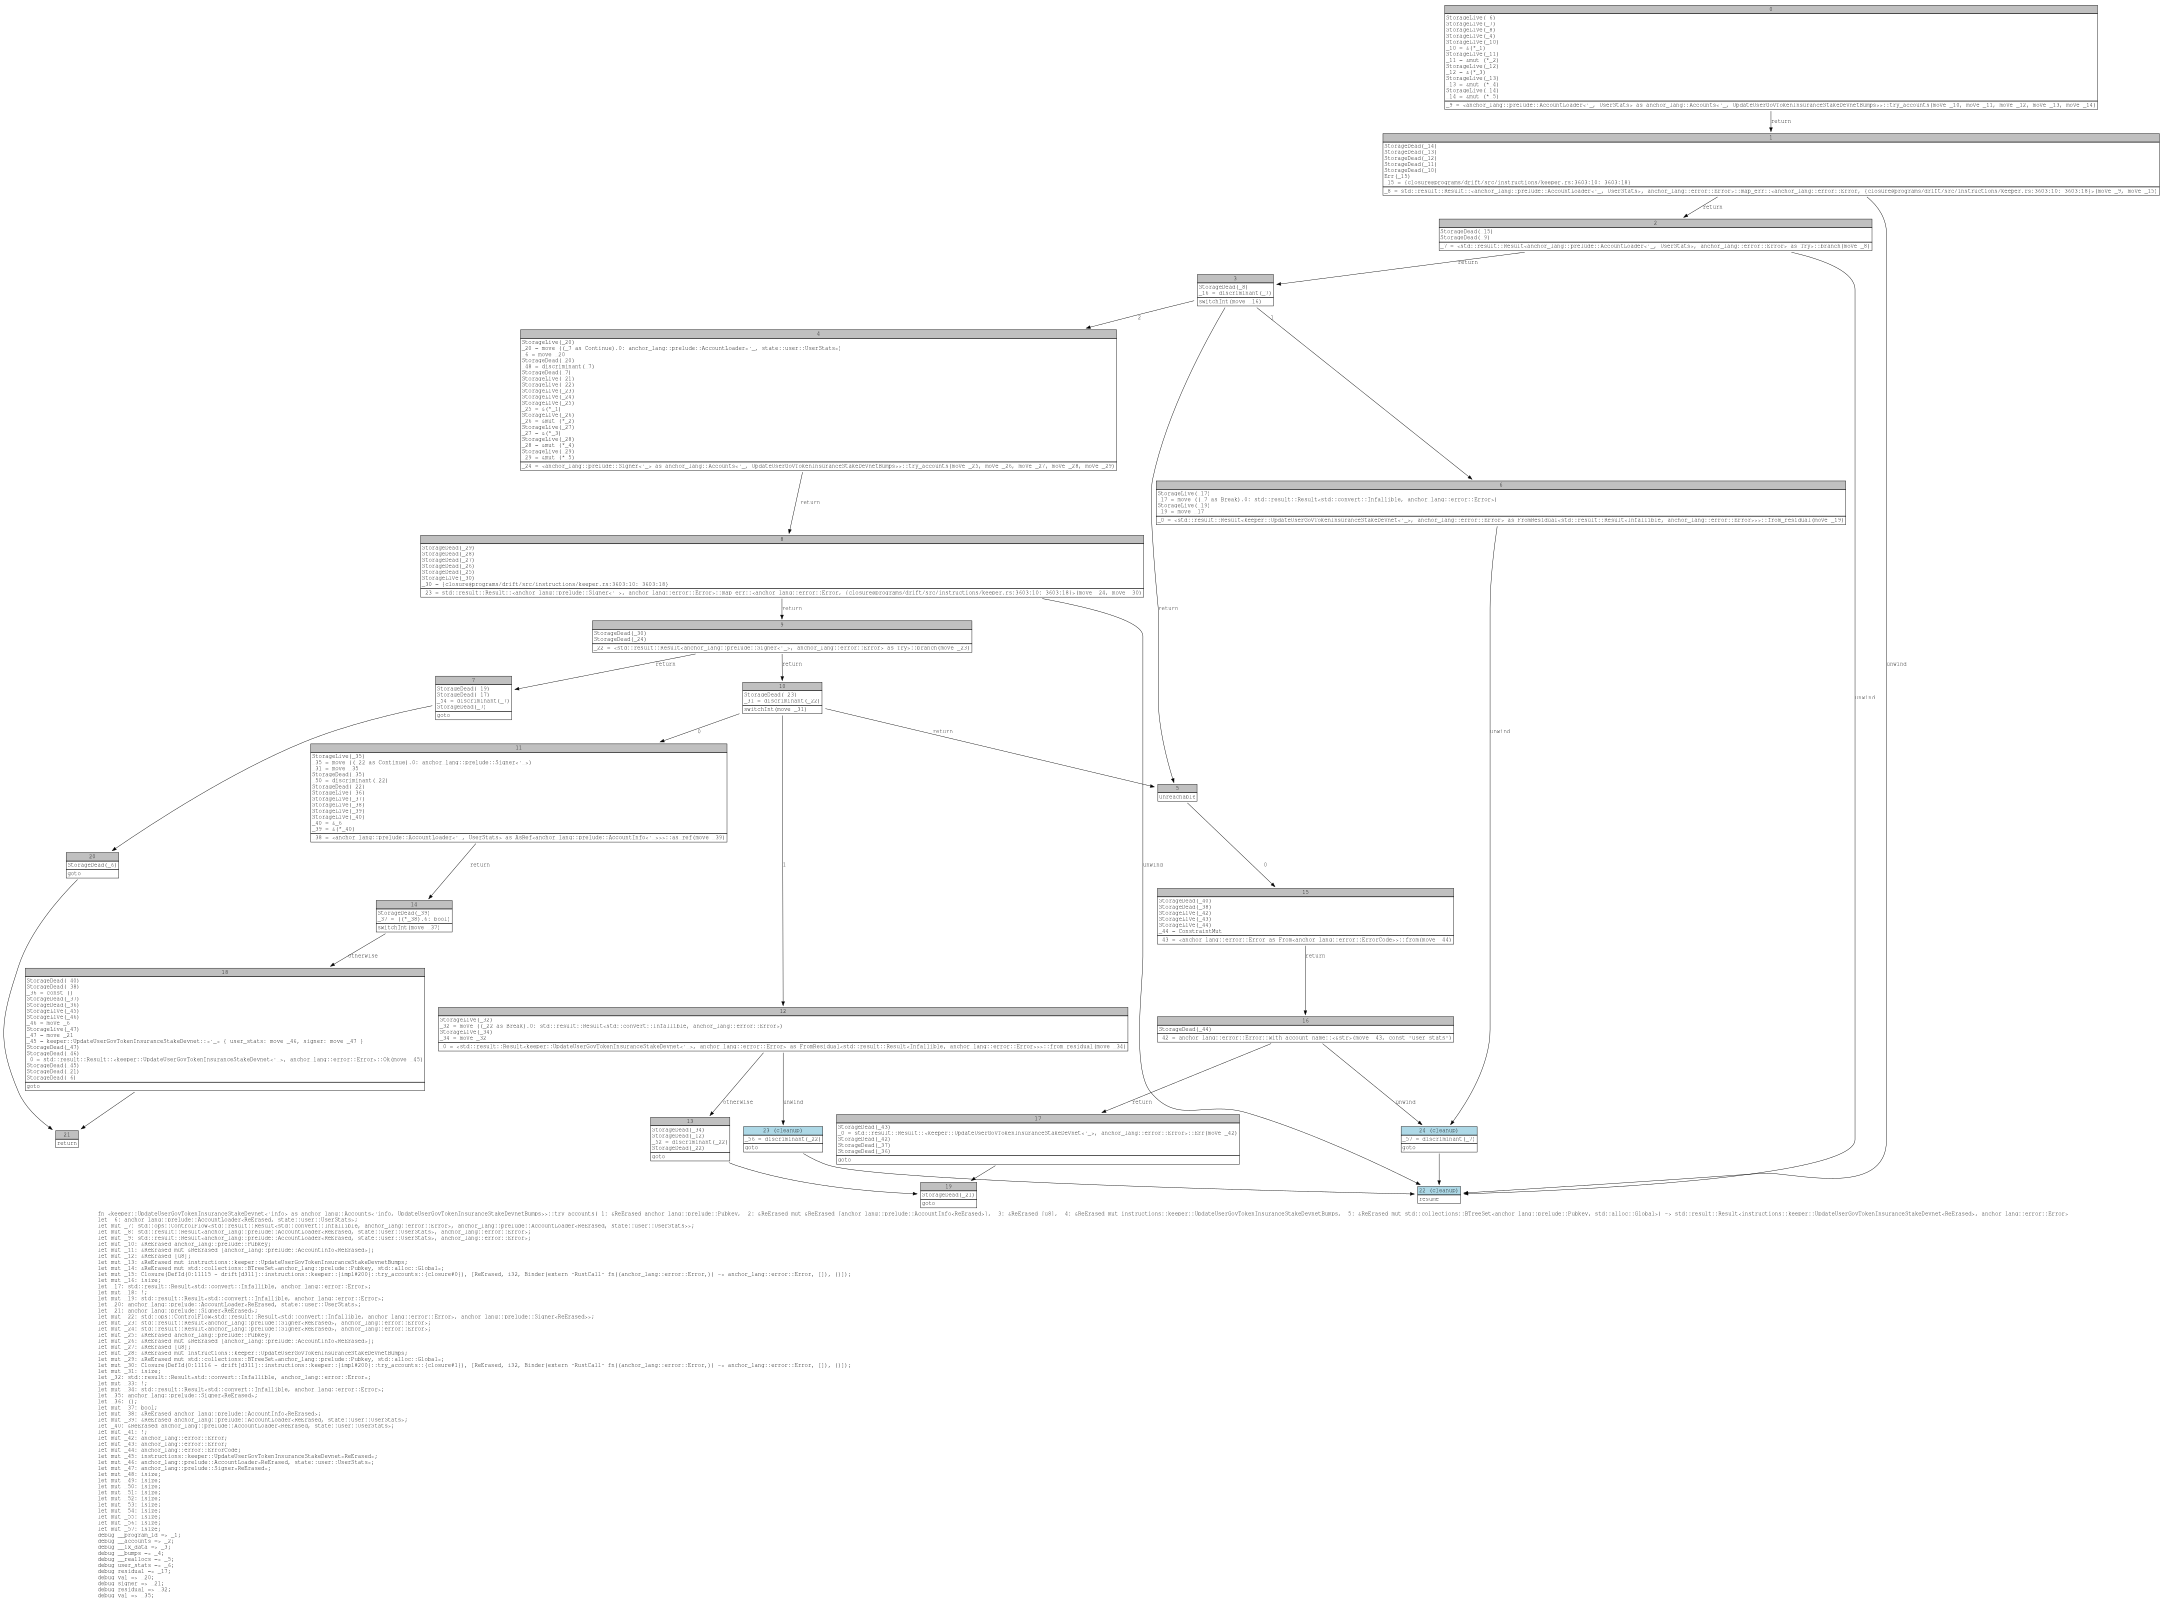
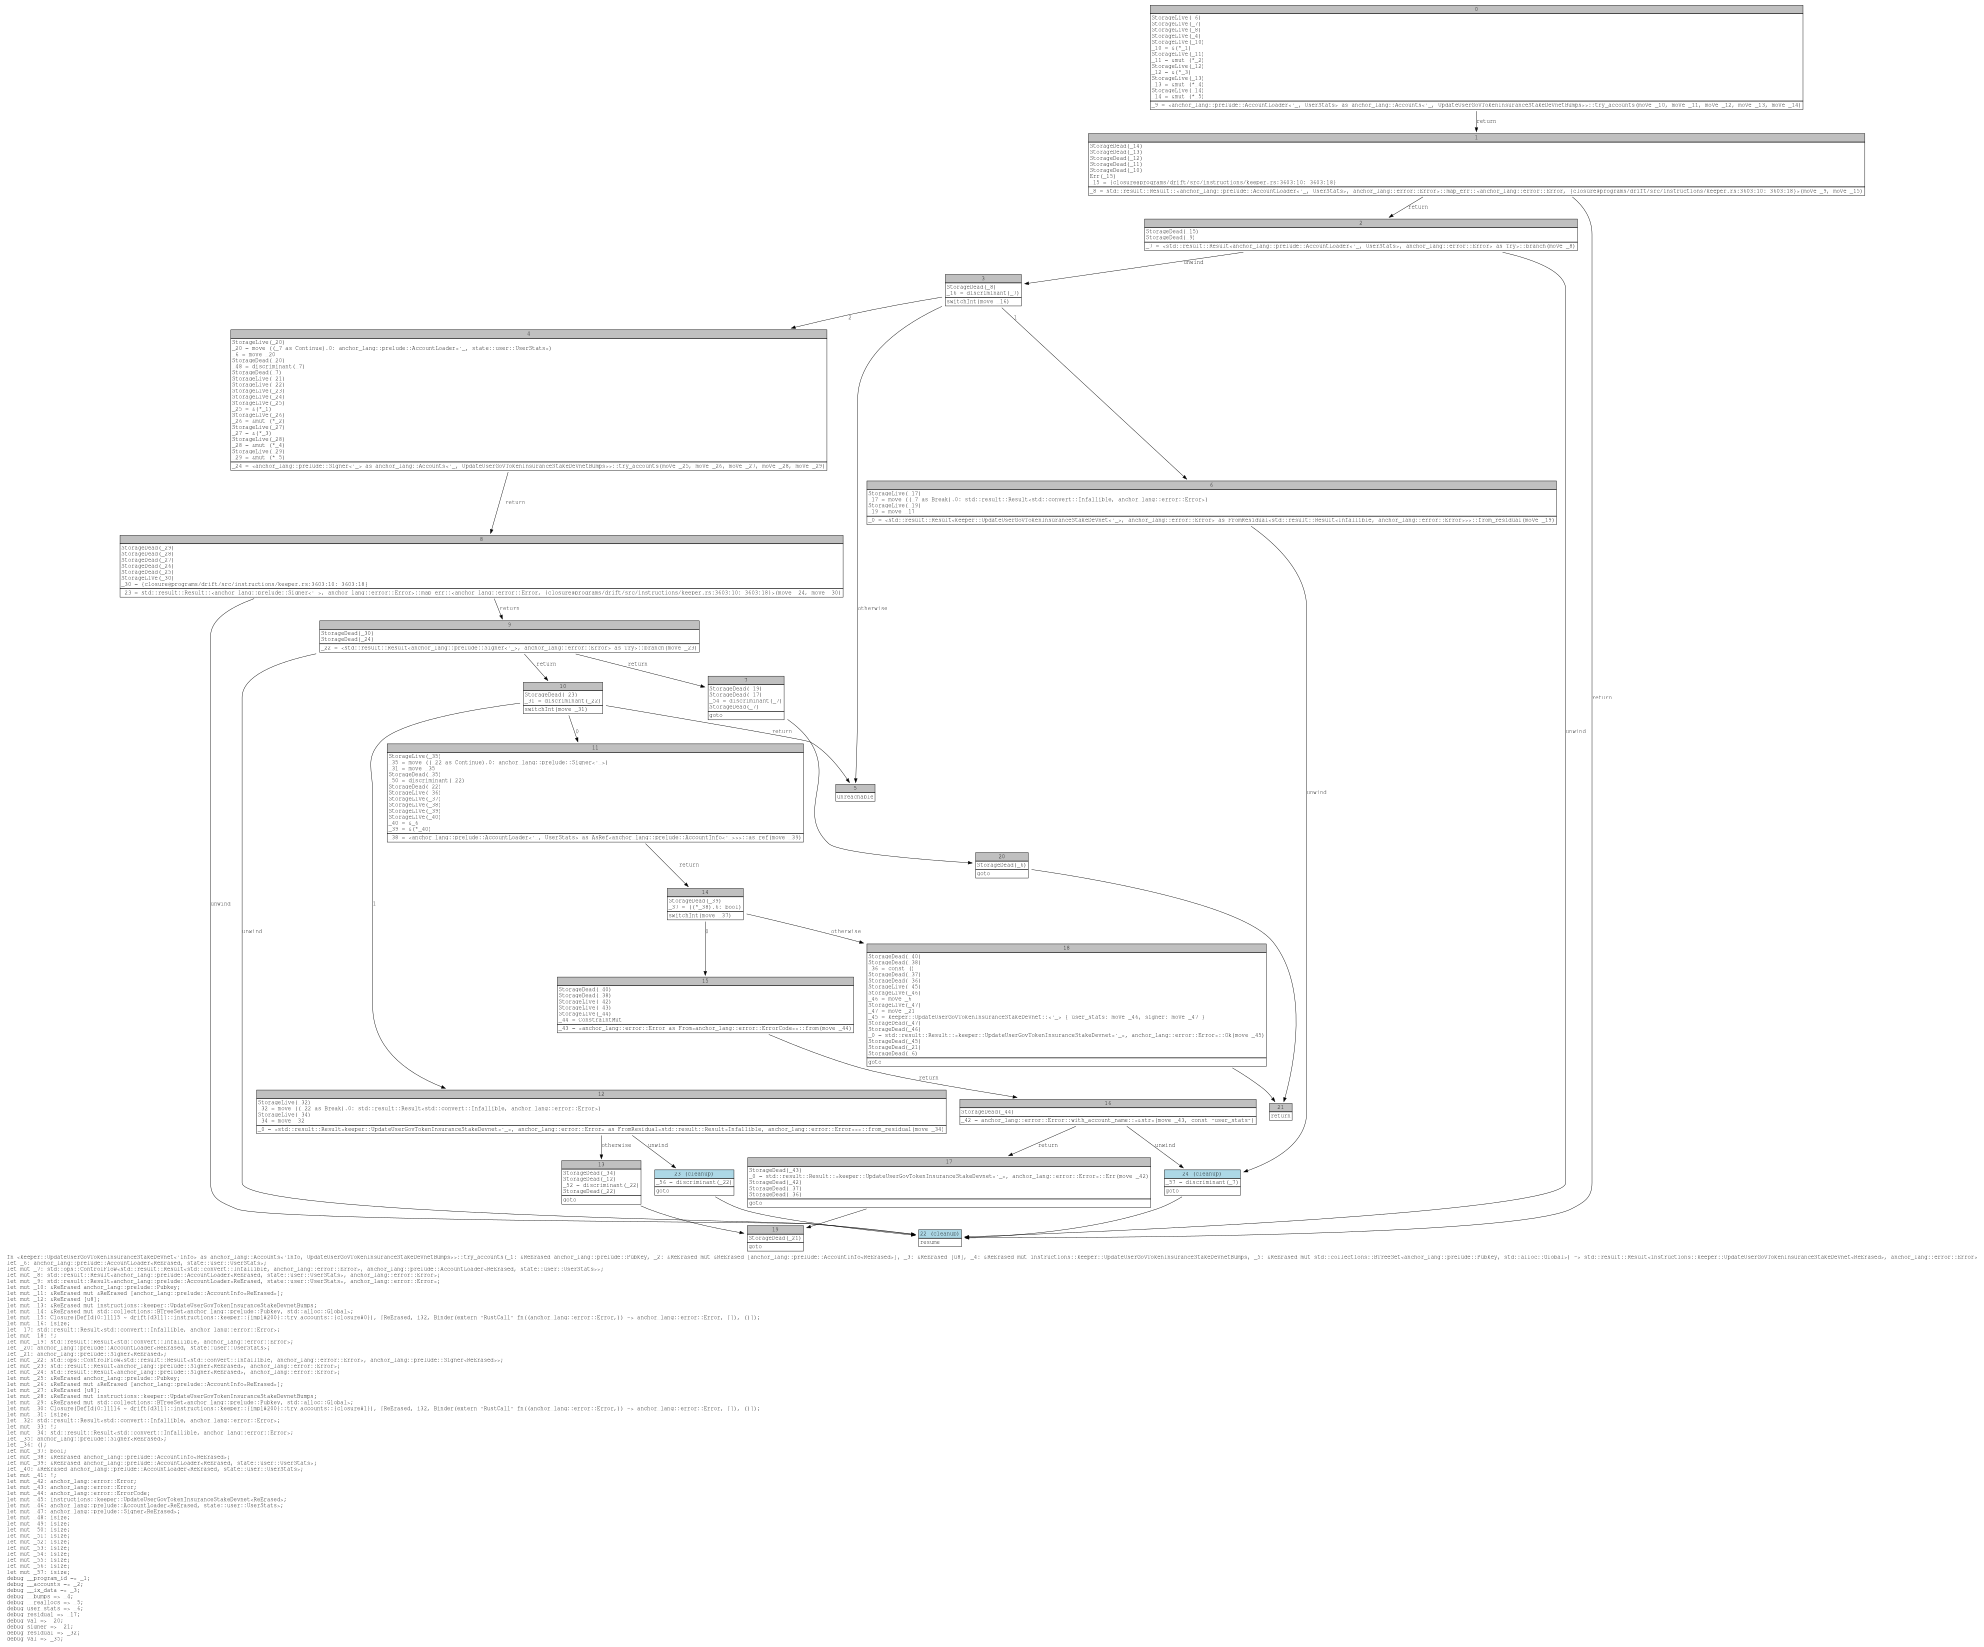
edge "2" -> "3": label "return" -> "unwind"
edge "3" -> "5": label "return" -> "otherwise"
edge "1" -> "22 (cleanup)": label "unwind" -> "return"
edge "5" -> "15": now "14" -> "15"
edge "9" -> "22 (cleanup)": added, label "unwind"
